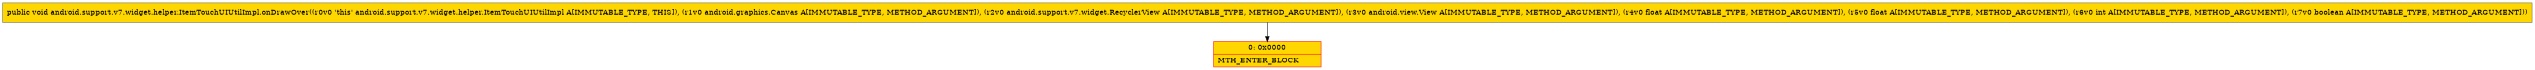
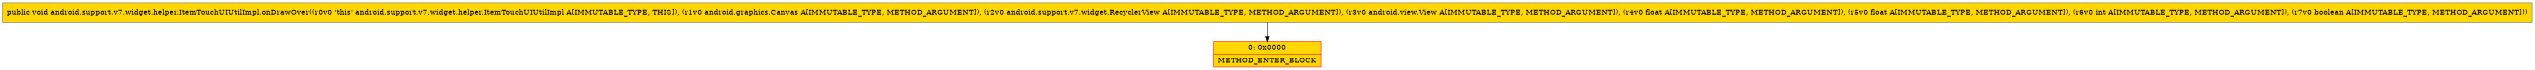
node "0: 0x0000": text "MTH_ENTER_BLOCK" -> "METHOD_ENTER_BLOCK"
